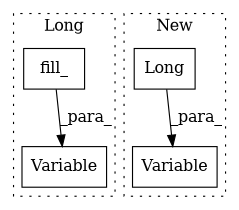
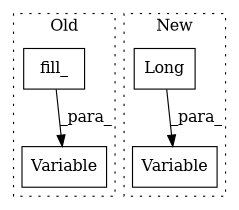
cluster "Long": label "Long" -> "Old"
